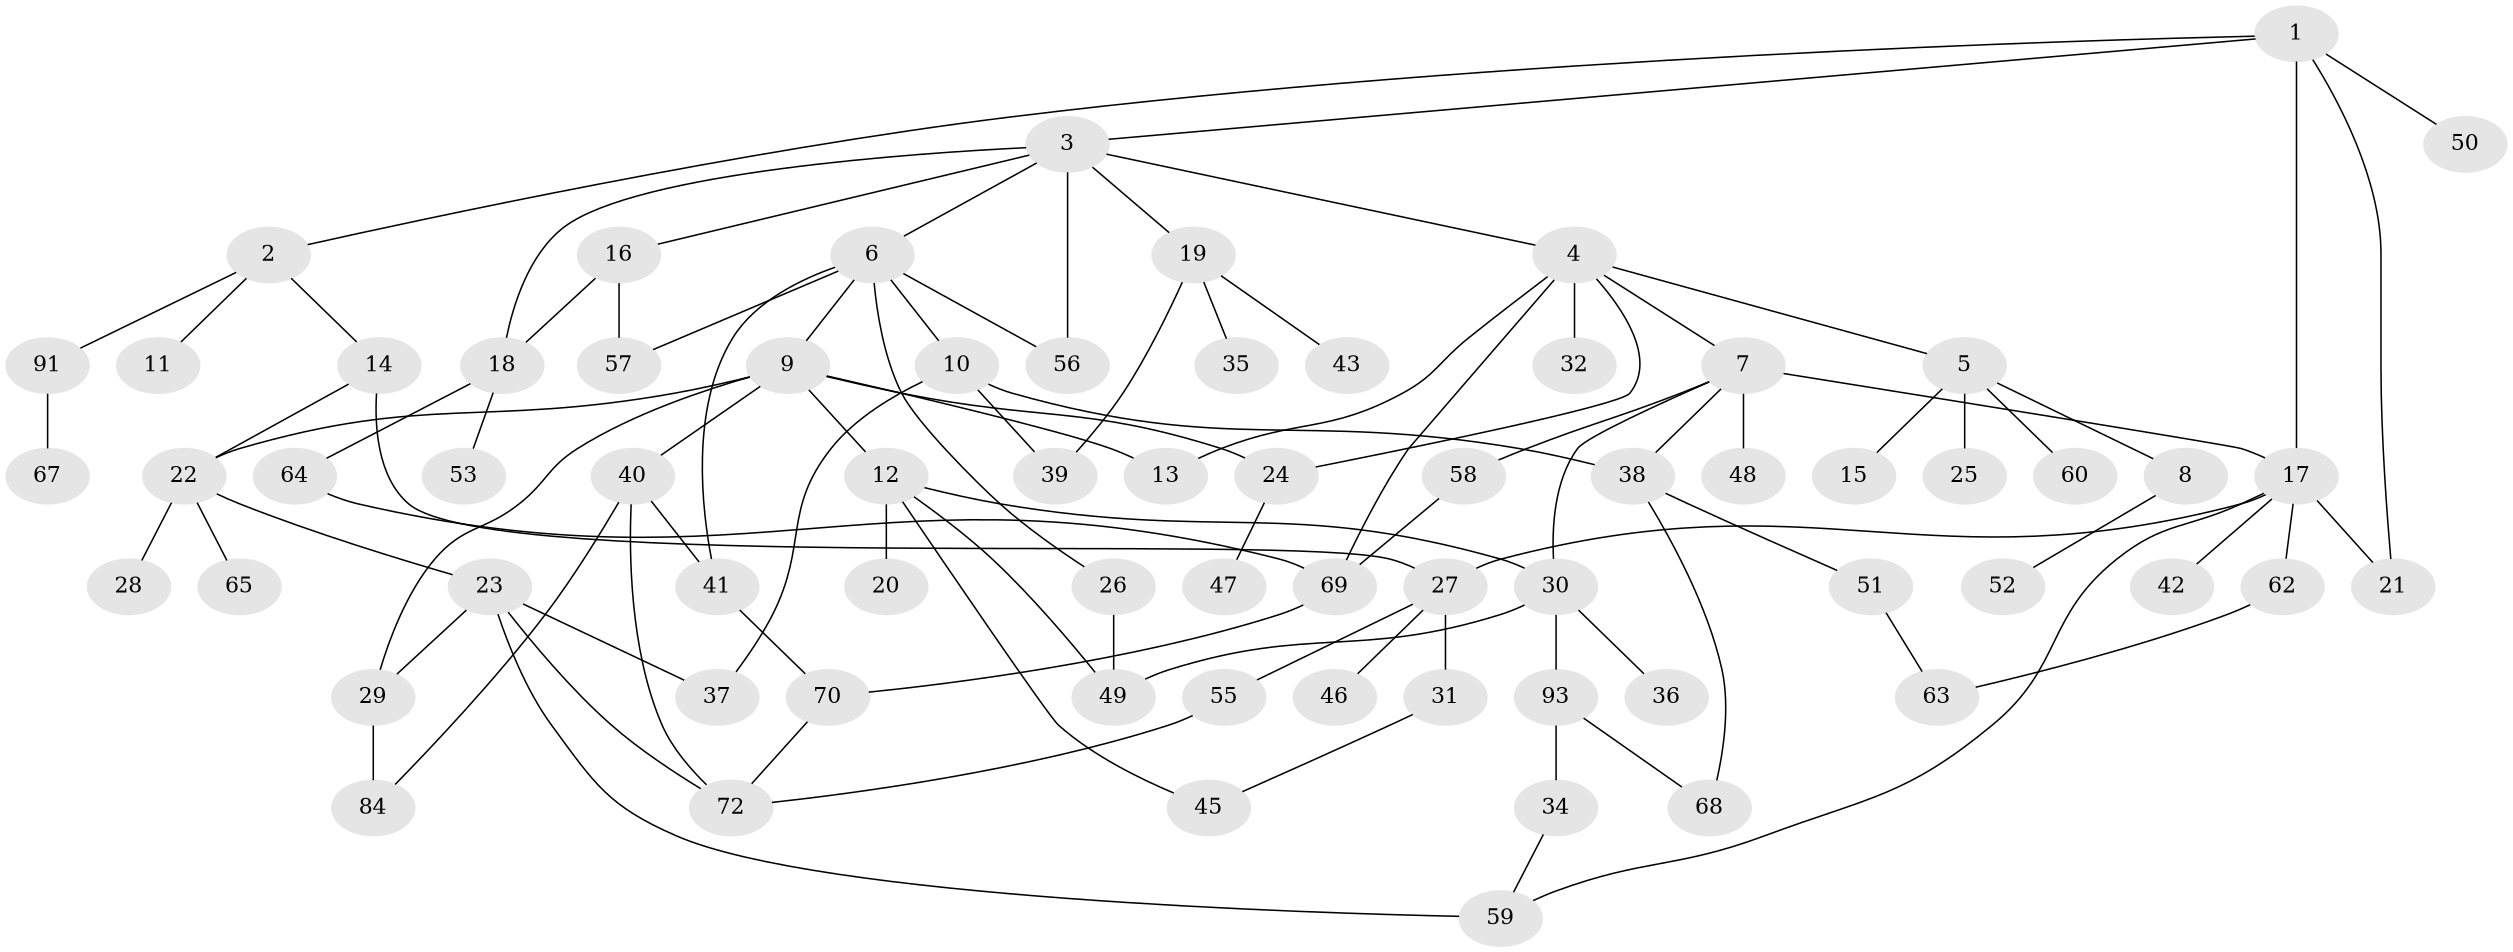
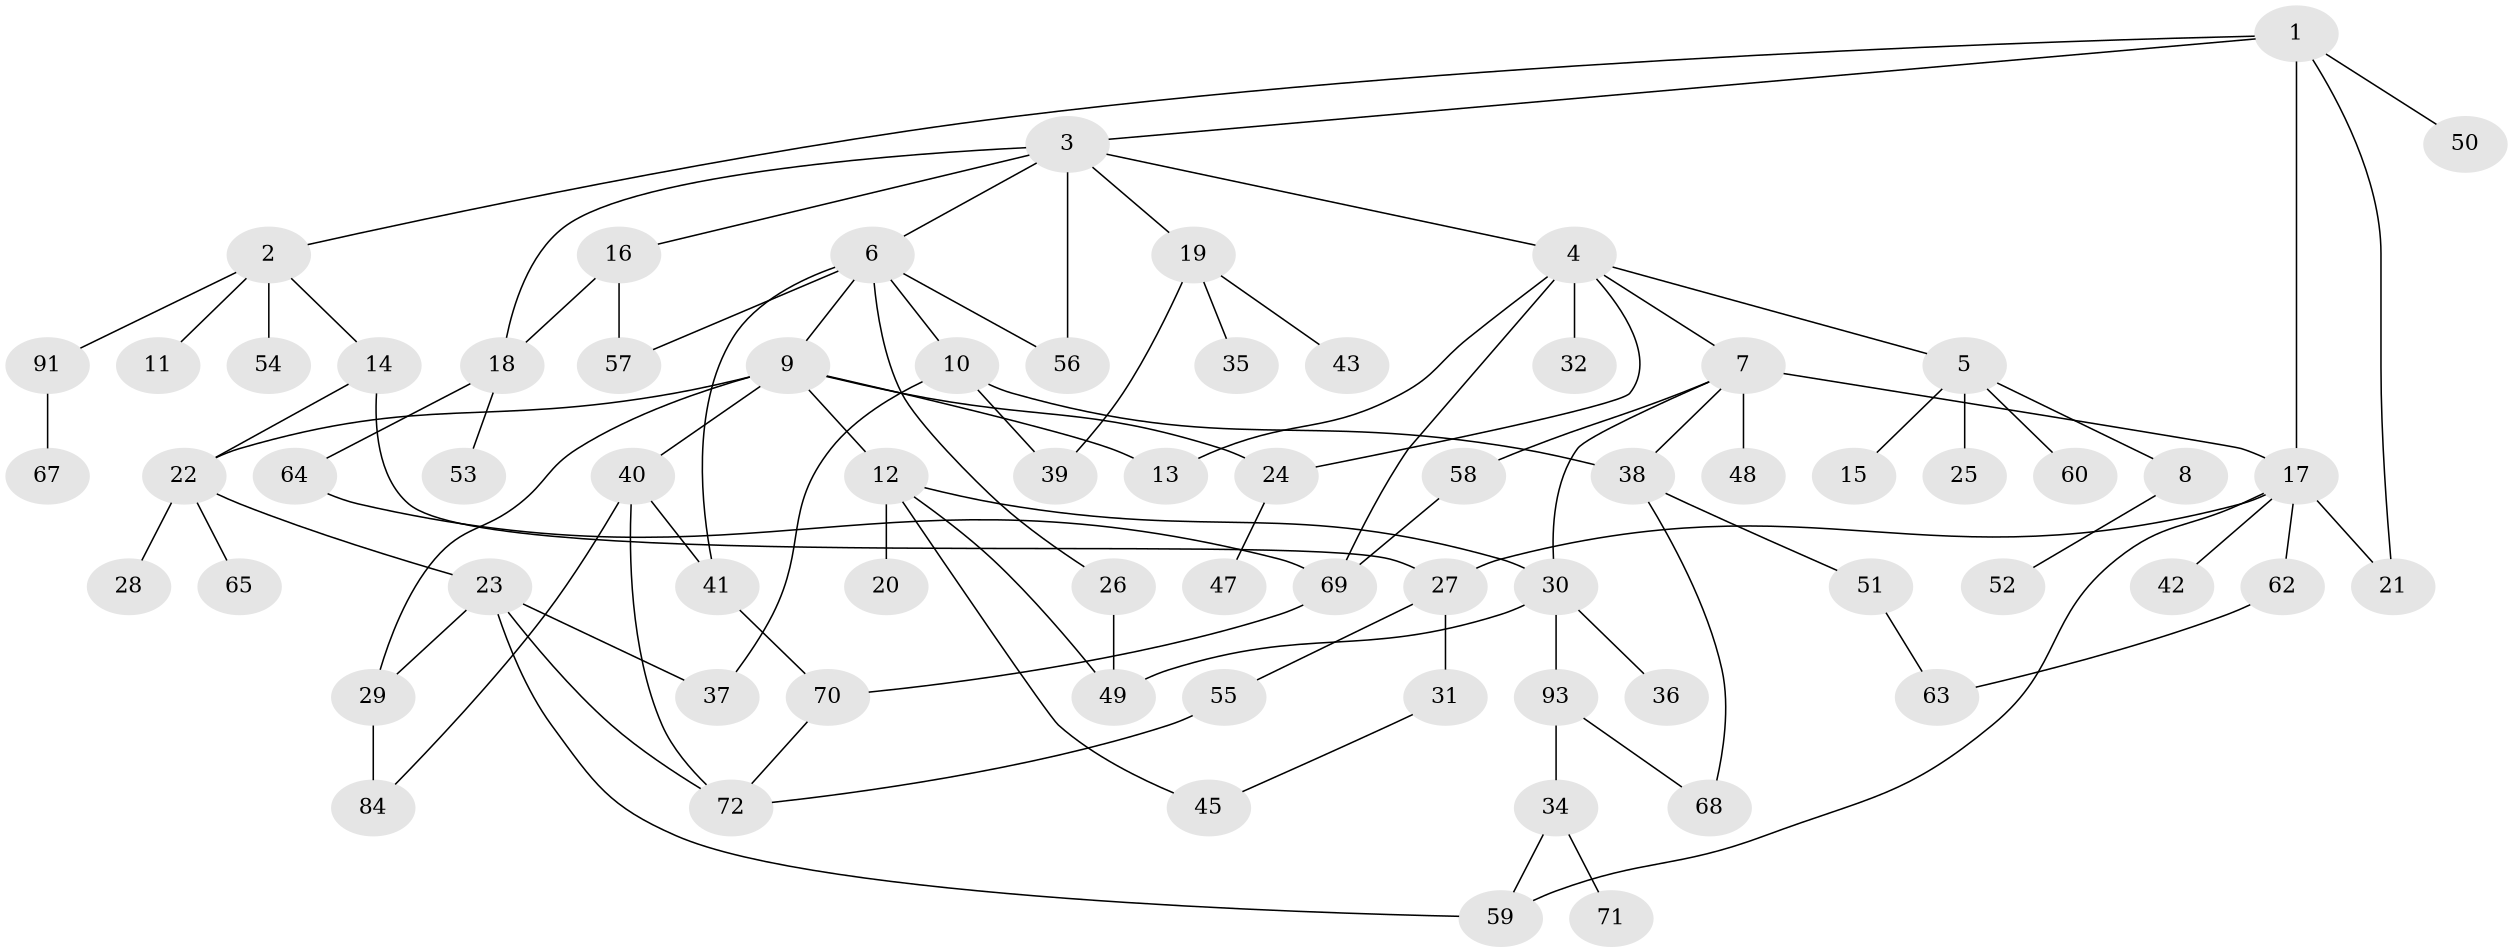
node "54": added
node "46": removed
node "71": added
